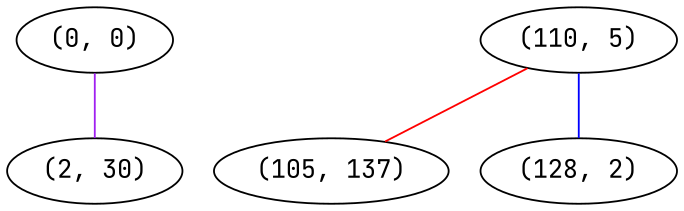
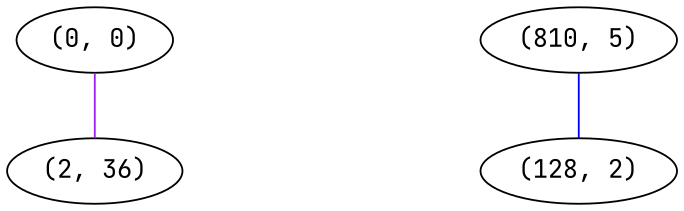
node "(110, 5)": label "(110, 5)" -> "(810, 5)"
node "(2, 30)": label "(2, 30)" -> "(2, 36)"
node "(105, 137)": removed
